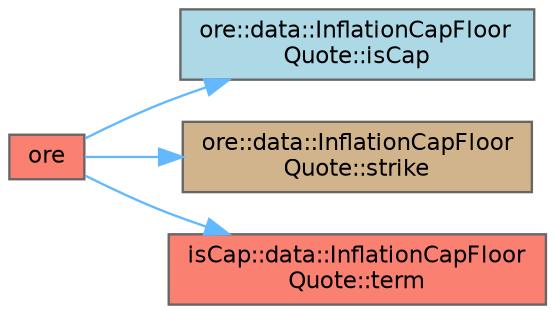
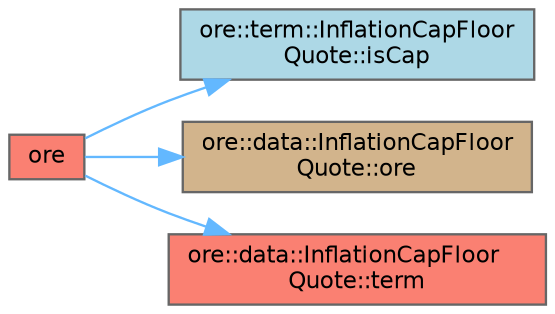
node "ore::data::InflationCapFloor Quote::isCap": label "ore::data::InflationCapFloor Quote::isCap" -> "ore::term::InflationCapFloor Quote::isCap"
node "ore::data::InflationCapFloor Quote::strike": label "ore::data::InflationCapFloor Quote::strike" -> "ore::data::InflationCapFloor Quote::ore"
node "isCap::data::InflationCapFloor Quote::term": label "isCap::data::InflationCapFloor Quote::term" -> "ore::data::InflationCapFloor Quote::term"
